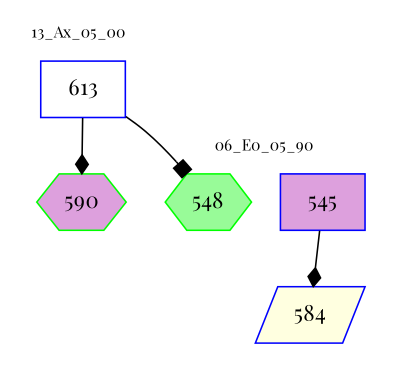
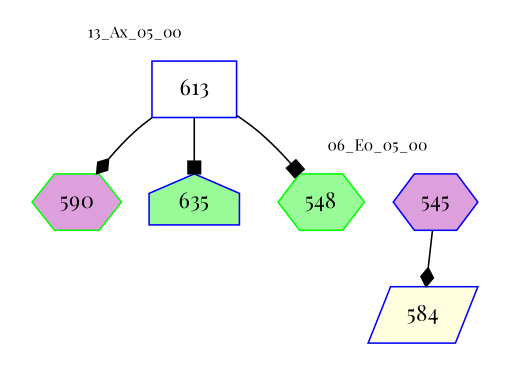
cluster "06_E0_05_90": label "06_E0_05_90" -> "06_E0_05_00"
node "635": added
node "545": shape box -> hexagon
